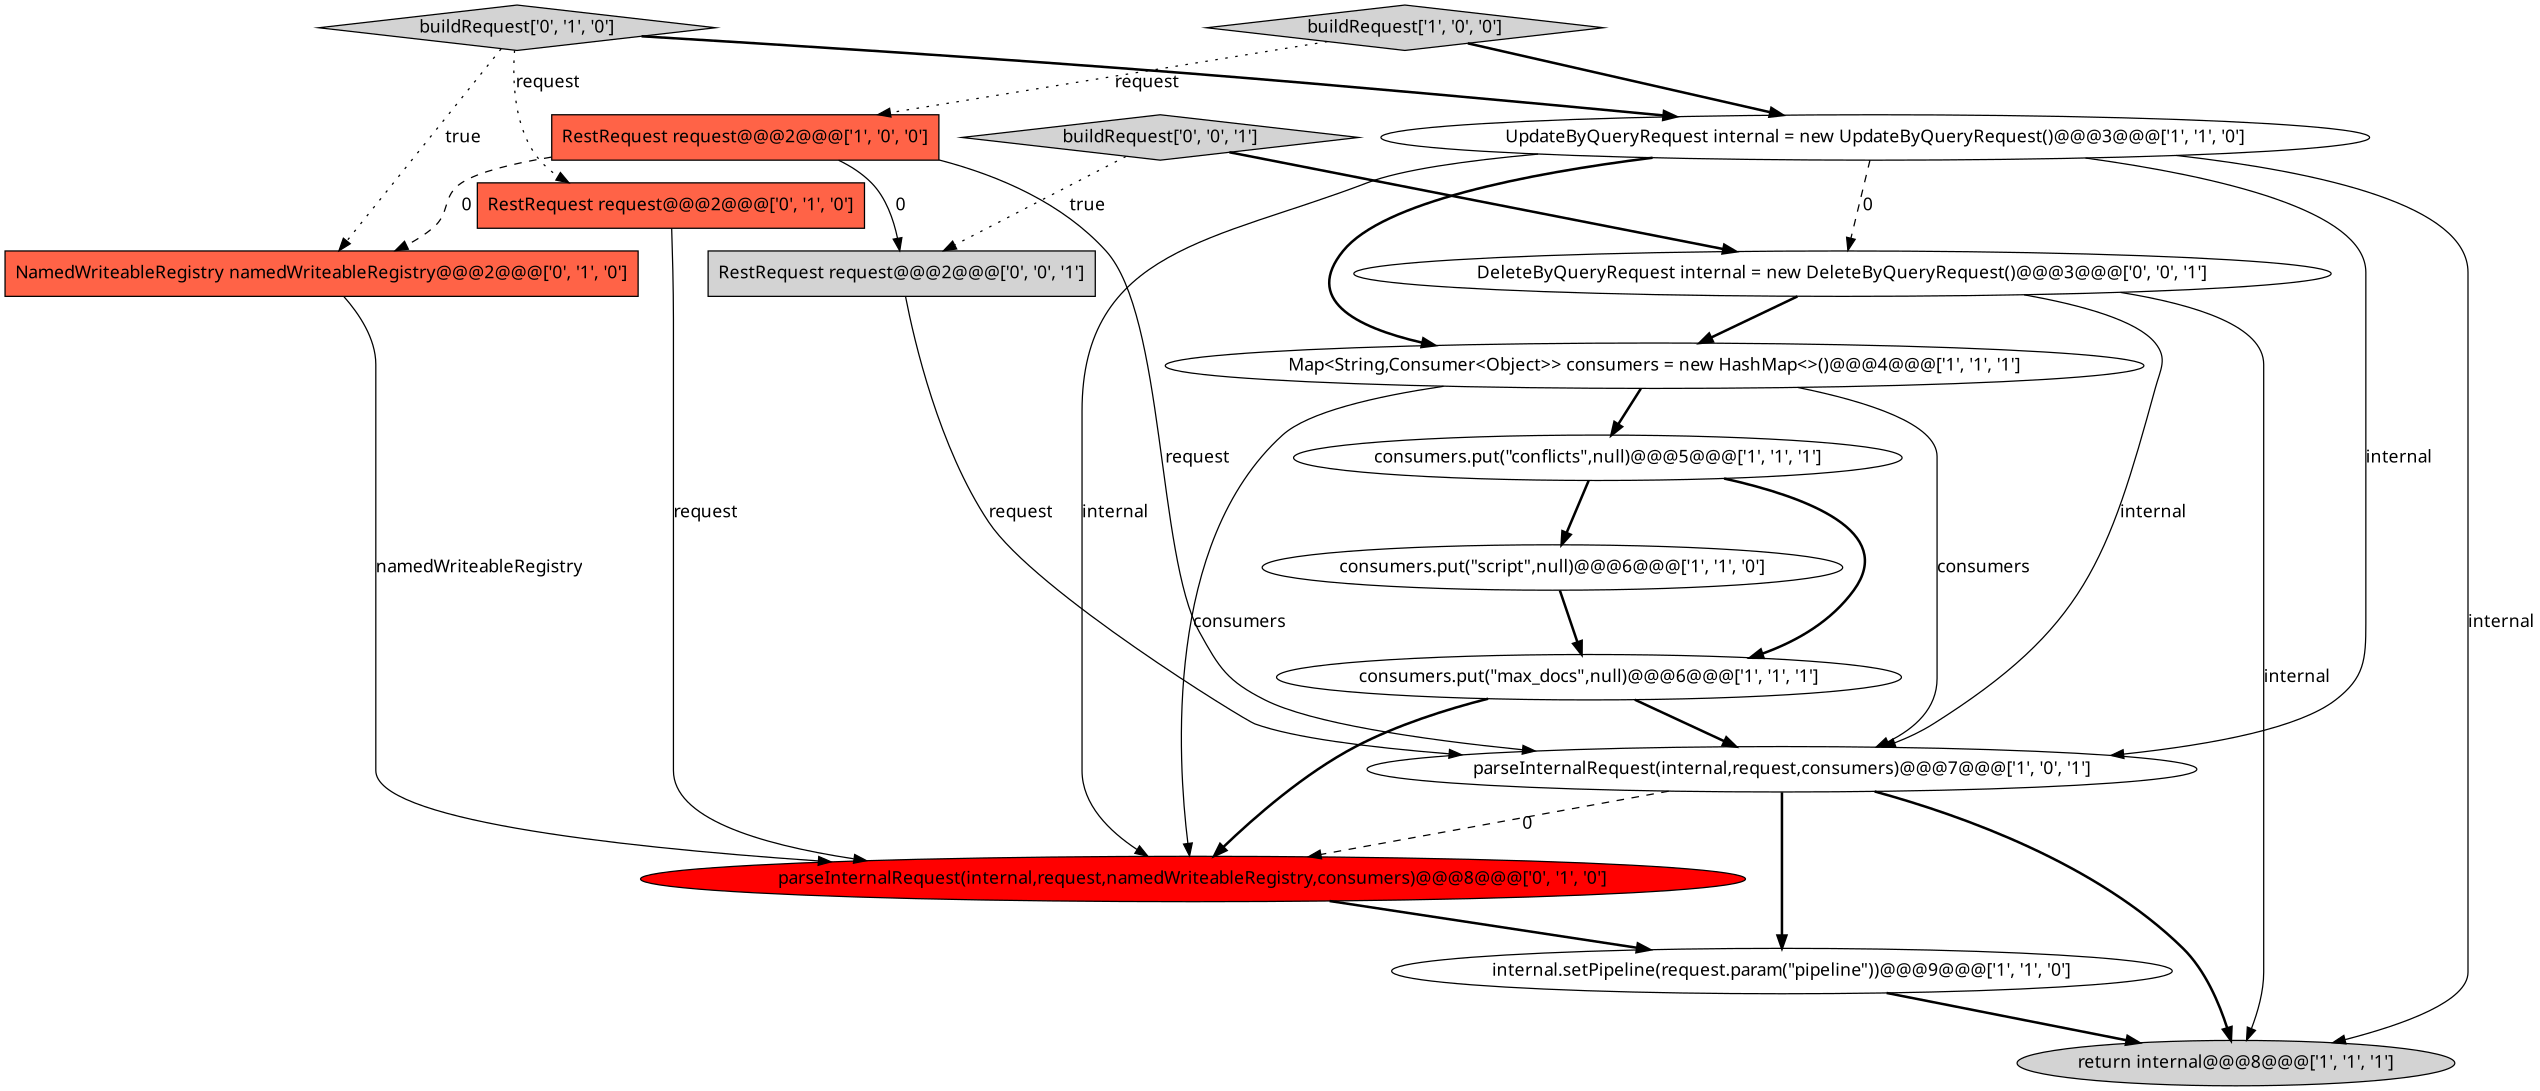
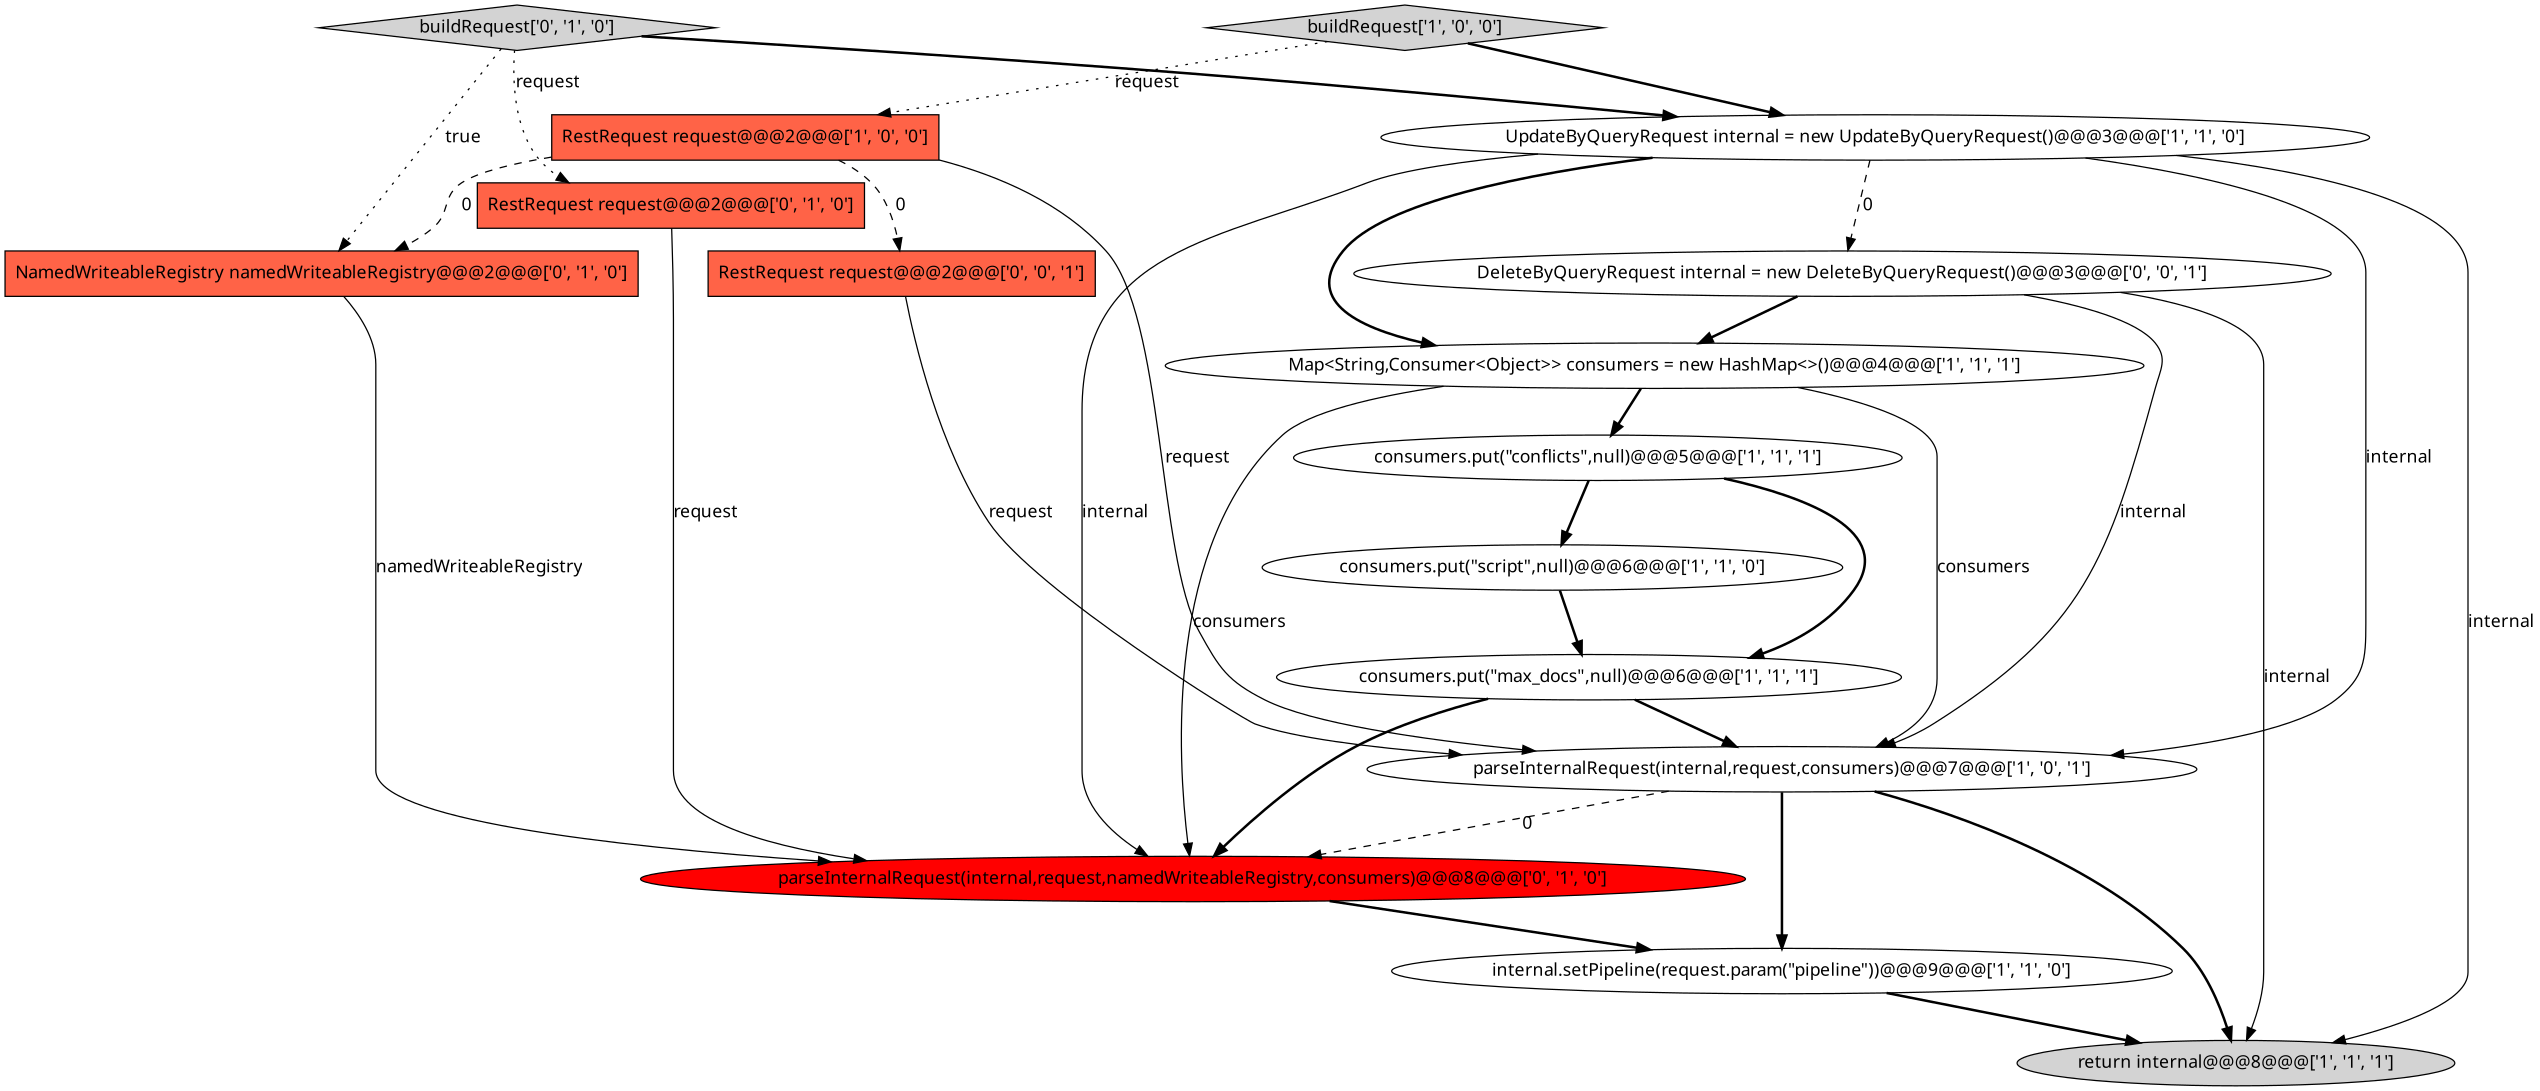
node "buildRequest['0', '0', '1']": removed
edge "RestRequest request@@@2@@@['1', '0', '0']" -> "RestRequest request@@@2@@@['0', '0', '1']": style solid -> dashed
node "RestRequest request@@@2@@@['0', '0', '1']": fillcolor lightgray -> tomato
